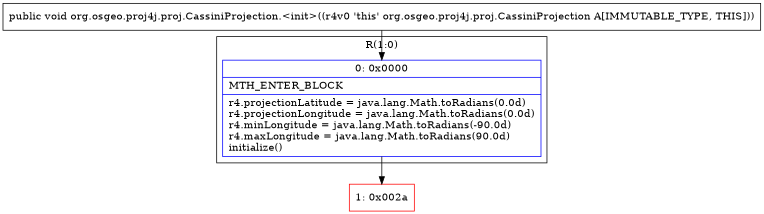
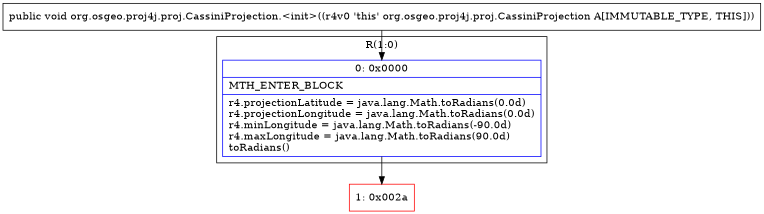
node "0: 0x0000": text "initialize()" -> "toRadians()"
